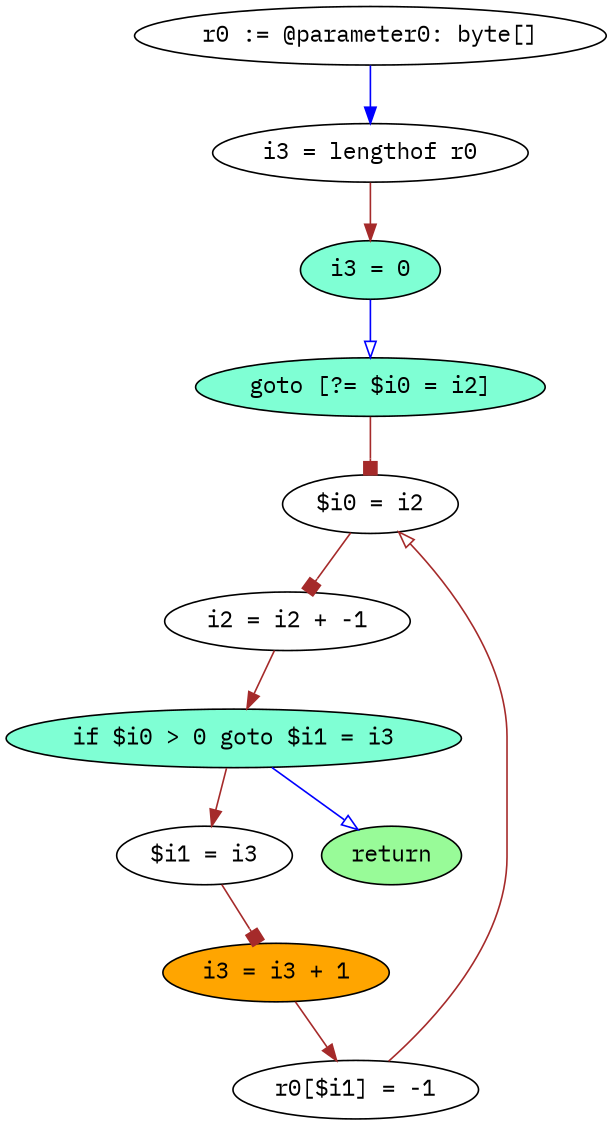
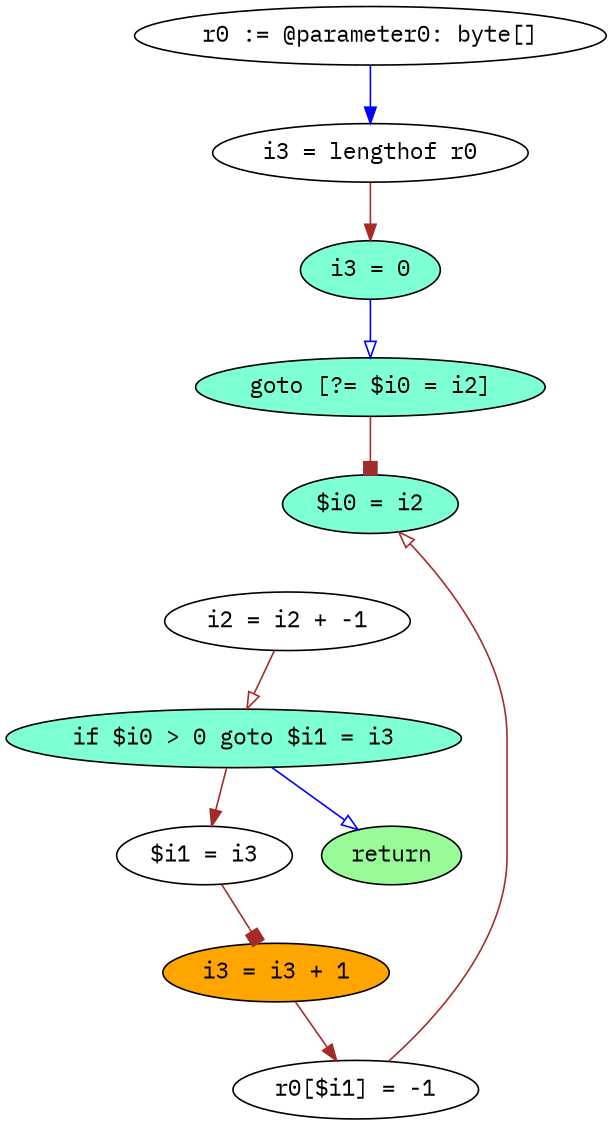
node "$i0 = i2": fillcolor white -> aquamarine
edge "$i0 = i2" -> "i2 = i2 + -1": removed
edge "i2 = i2 + -1" -> "if $i0 > 0 goto $i1 = i3": arrowhead normal -> onormal
